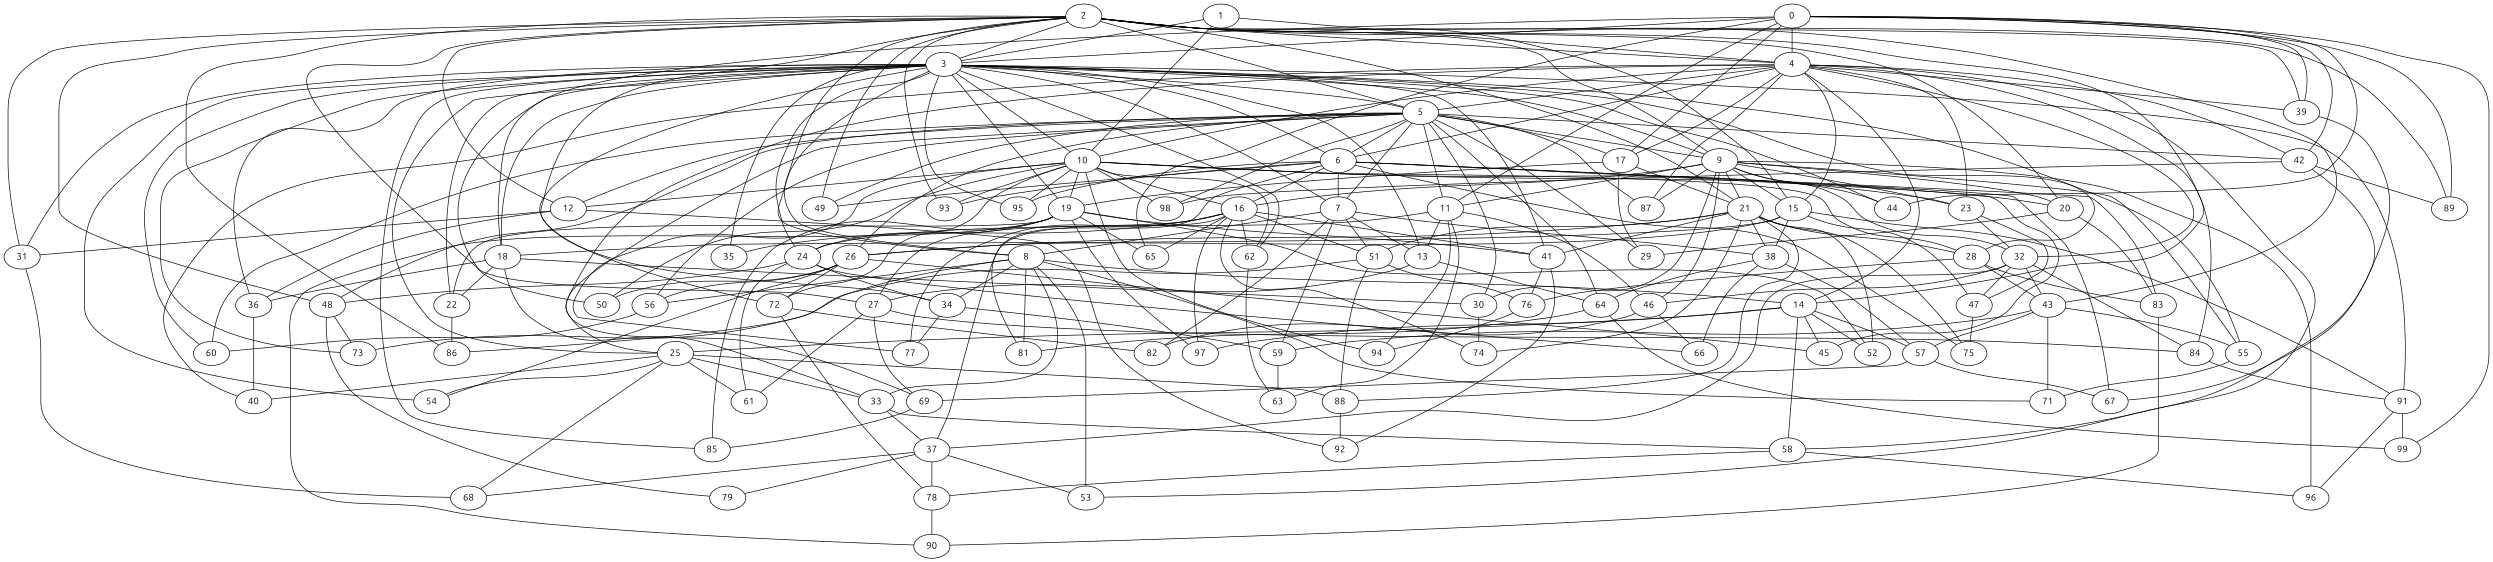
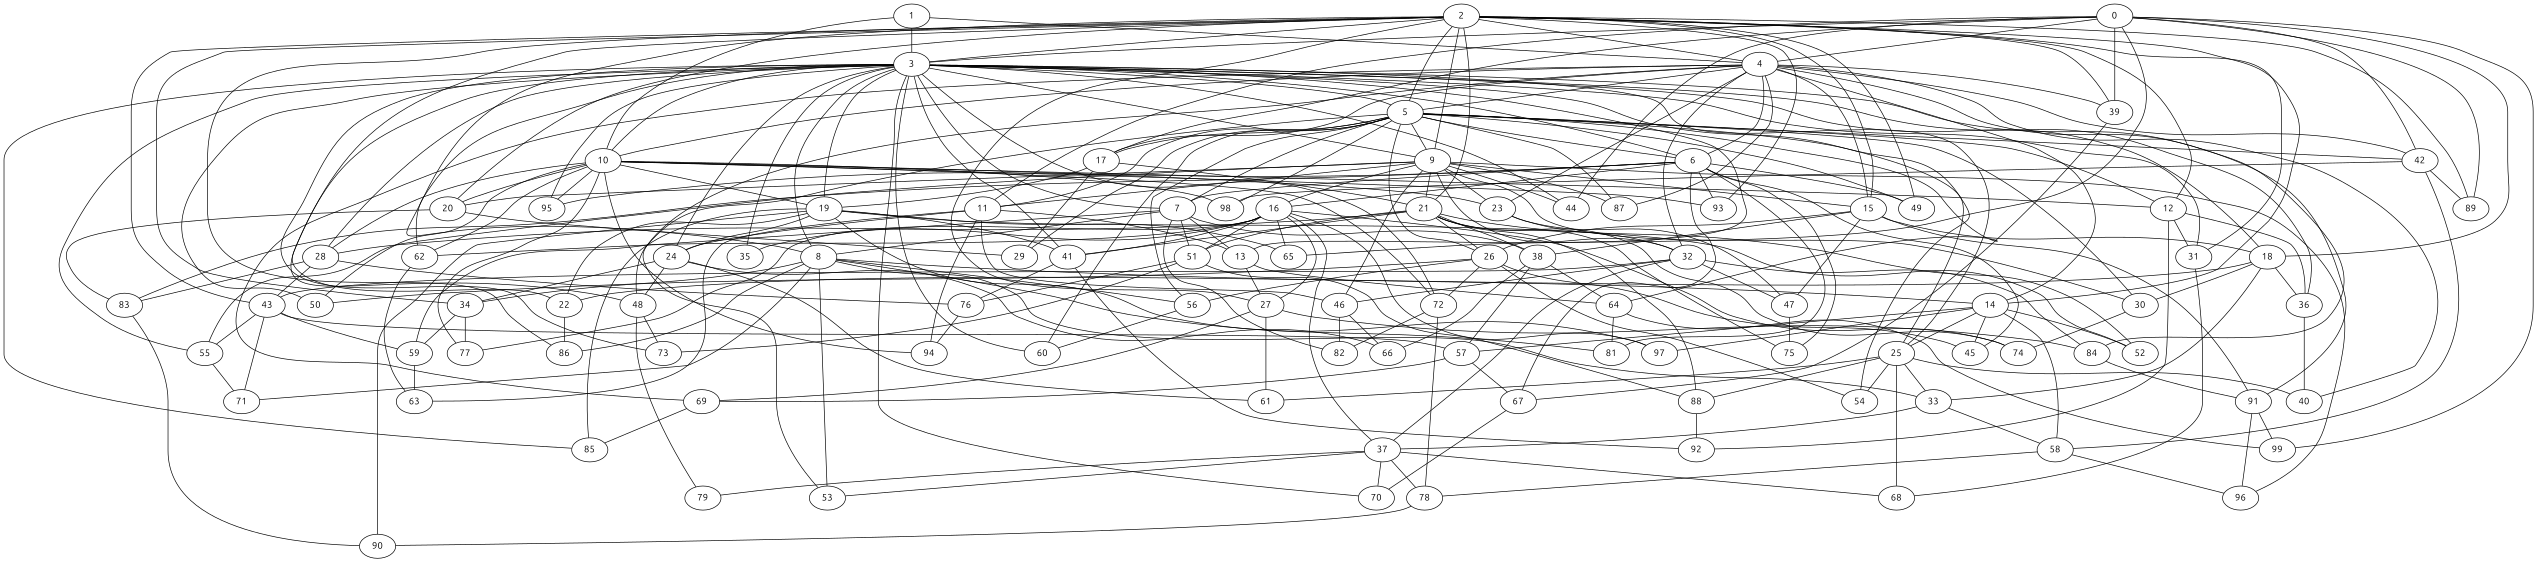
edge "10" -- "16": removed
node "70": added
